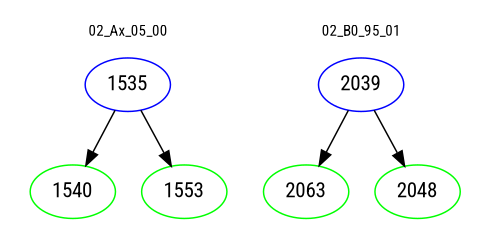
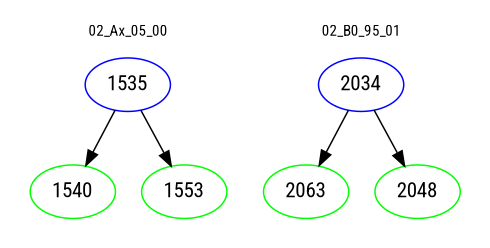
node "2039": label "2039" -> "2034"
